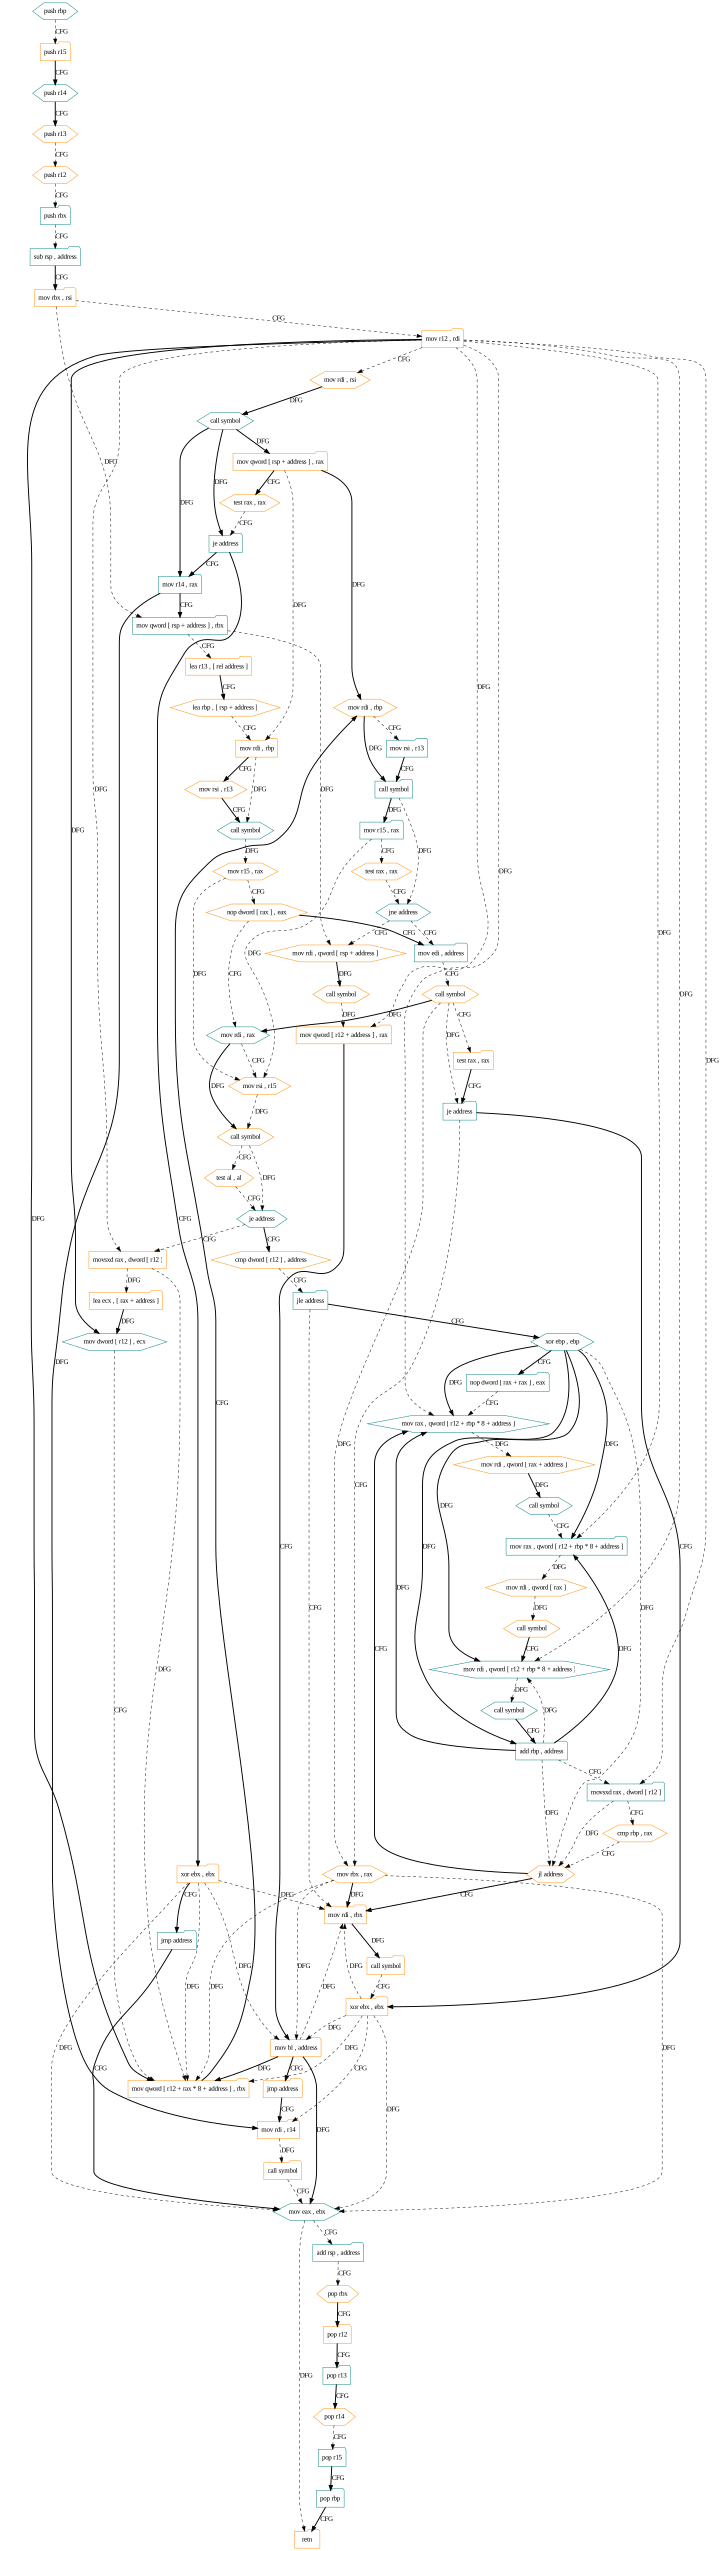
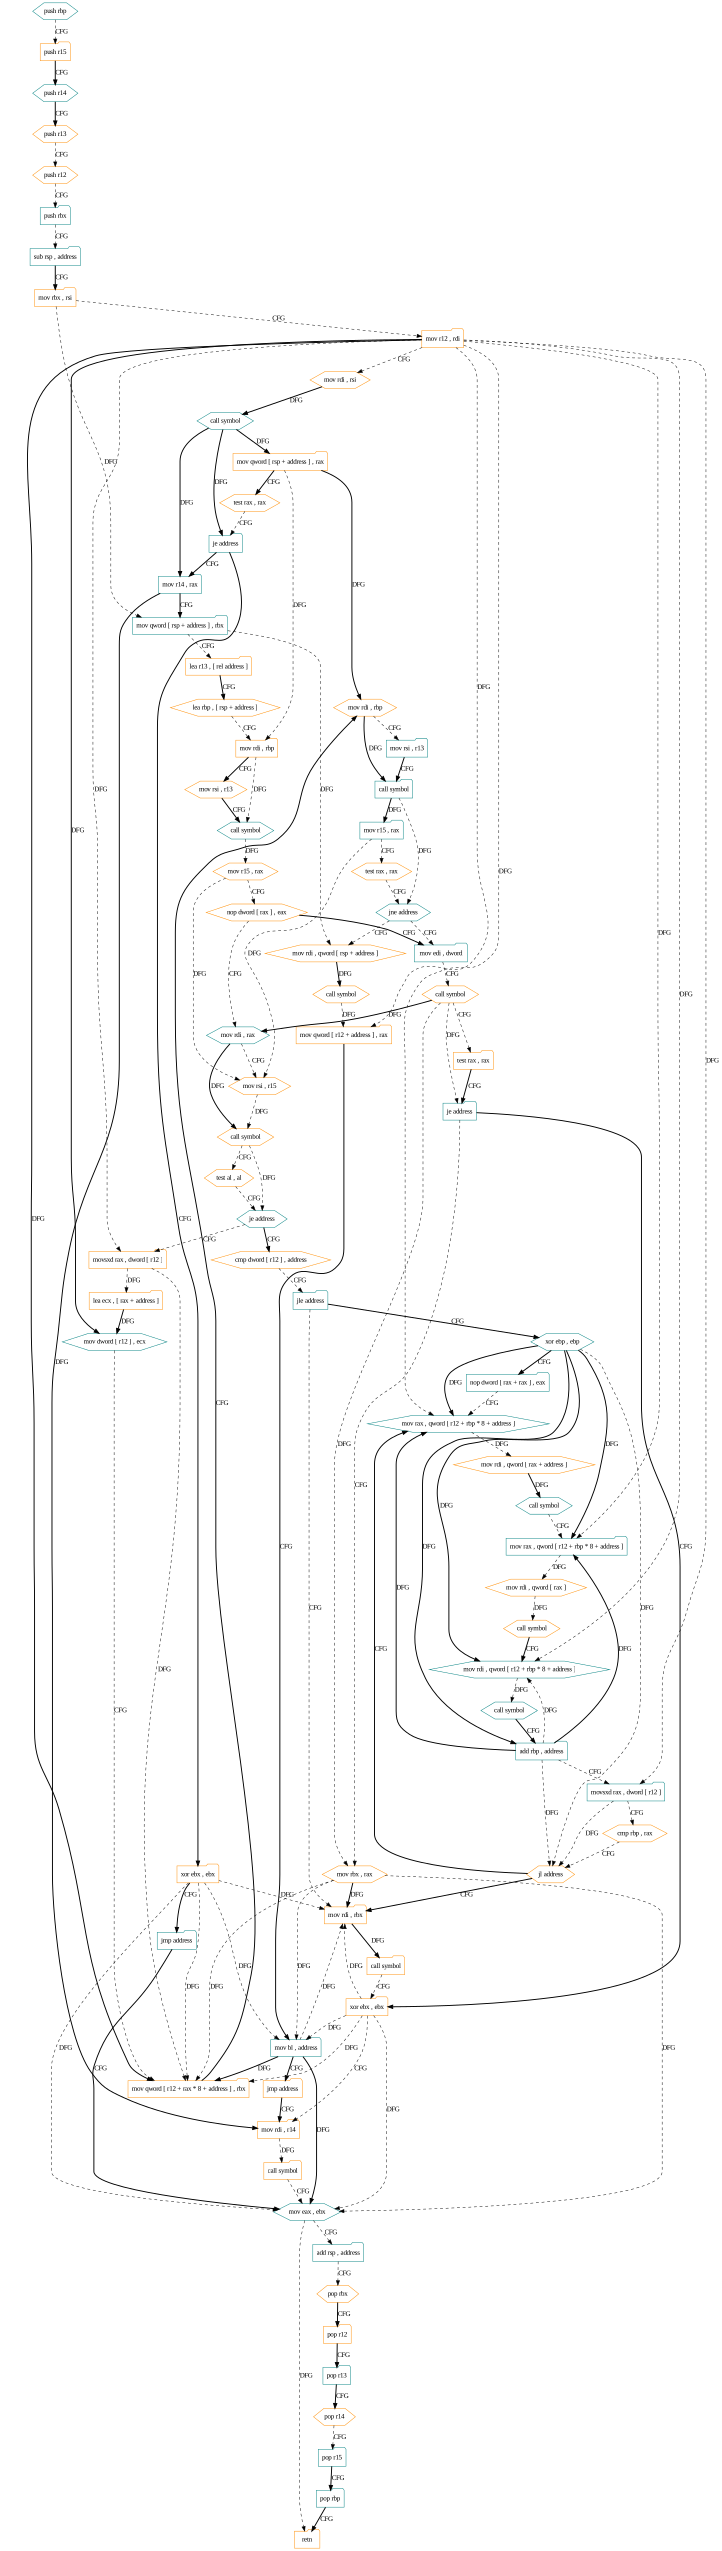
node "mov edi , address": label "mov edi , address" -> "mov edi , dword"
node "mov bl , address": color darkorange -> teal
